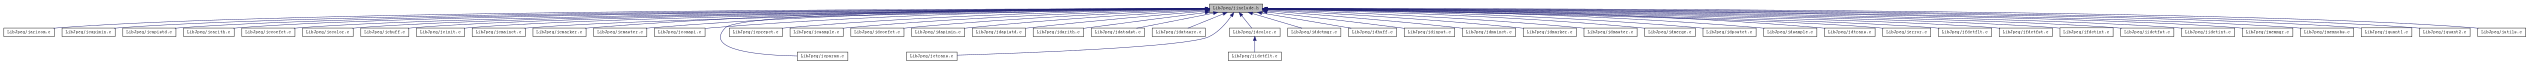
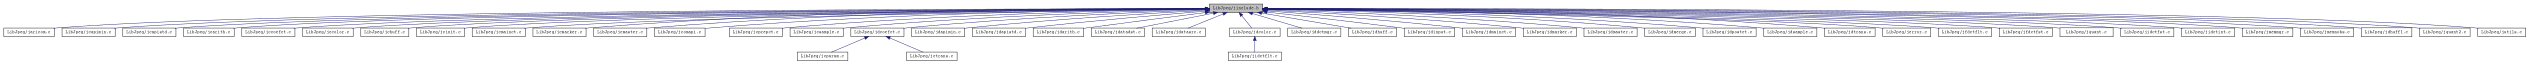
edge "LibJpeg/jcparam.c" -> "LibJpeg/jinclude.h": now "LibJpeg/jcparam.c" -> "LibJpeg/jdcoefct.c"
node "LibJpeg/jfdctint.c": label "LibJpeg/jfdctint.c" -> "LibJpeg/jquant.c"
node "LibJpeg/jquant1.c": label "LibJpeg/jquant1.c" -> "LibJpeg/jdhuff1.c"
edge "LibJpeg/jctrans.c" -> "LibJpeg/jinclude.h": now "LibJpeg/jctrans.c" -> "LibJpeg/jdcoefct.c"
